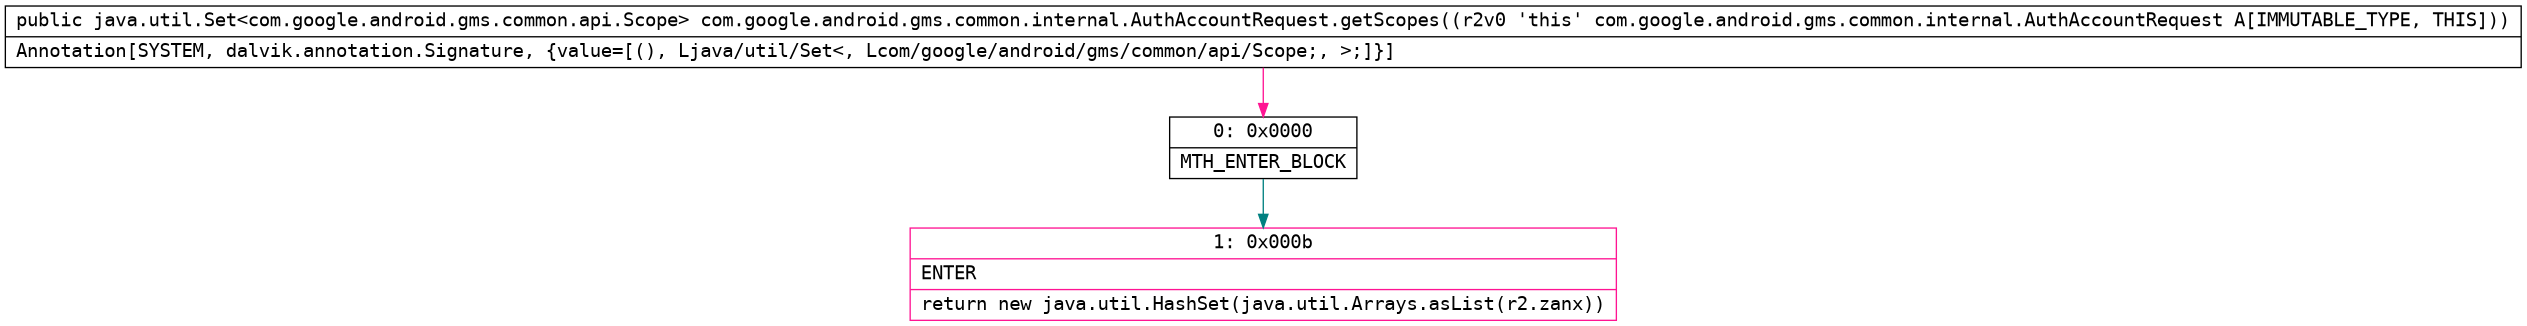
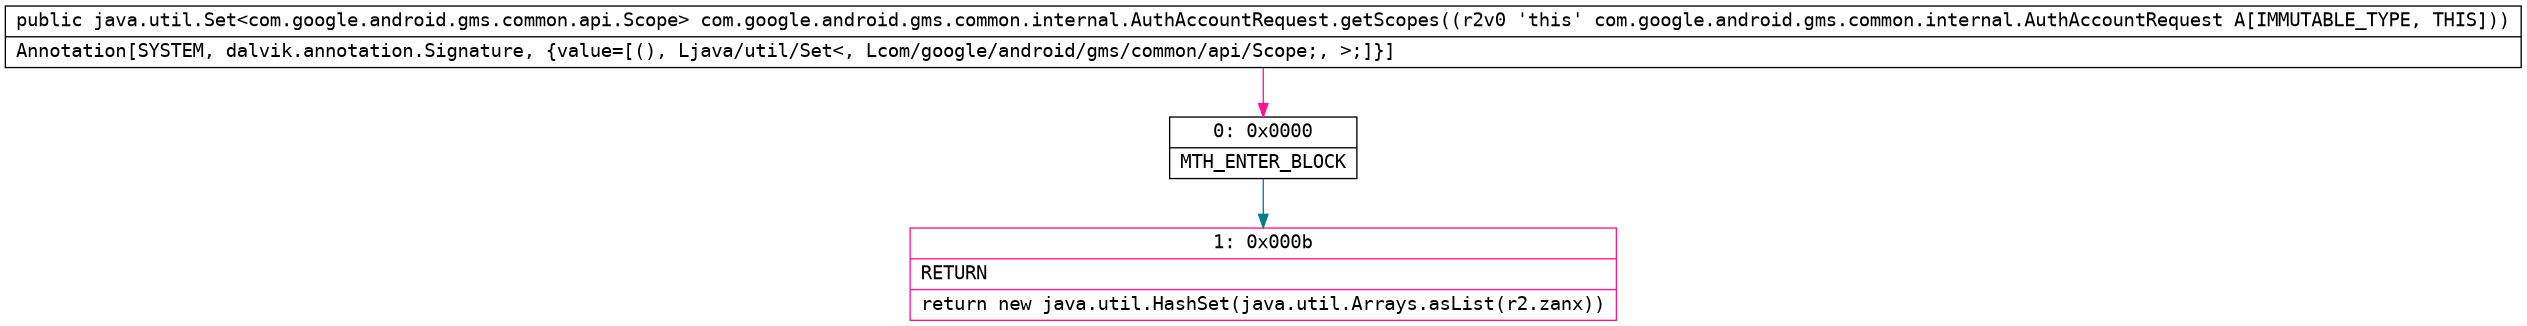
node "1: 0x000b": text "ENTER" -> "RETURN"
